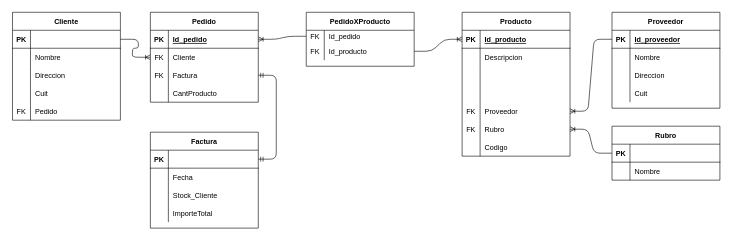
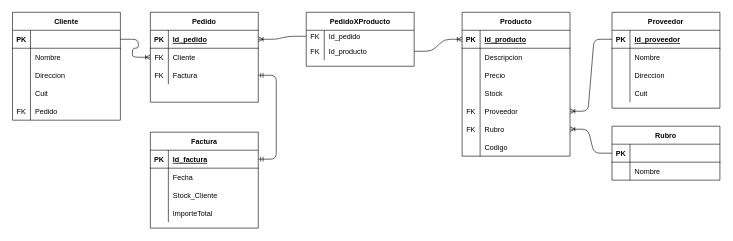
node "Precio": added
node "CantProducto": removed
node "Stock": added
node "Id_factura": added
